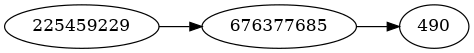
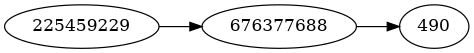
node "676377685": label "676377685" -> "676377688"
